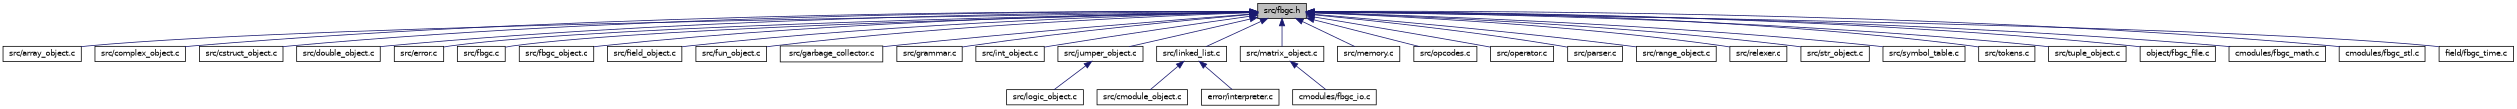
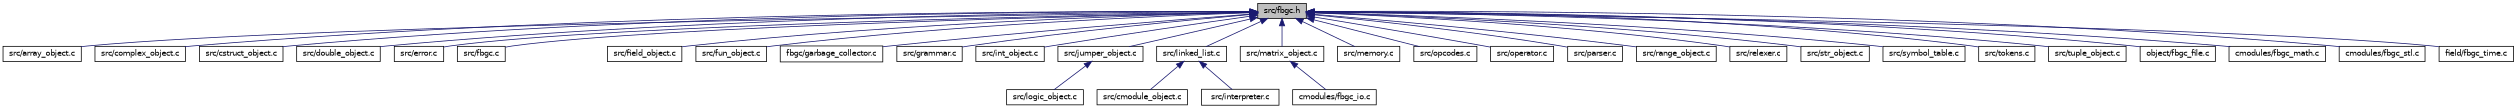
node "src/fbgc_object.c": removed
node "src/garbage_collector.c": label "src/garbage_collector.c" -> "fbgc/garbage_collector.c"
node "error/interpreter.c": label "error/interpreter.c" -> "src/interpreter.c"
